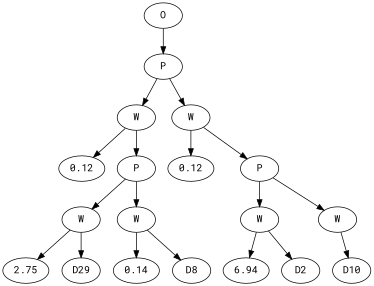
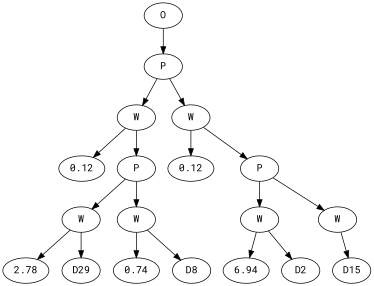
node "2.75": label "2.75" -> "2.78"
node "0.14": label "0.14" -> "0.74"
node "D10": label "D10" -> "D15"
